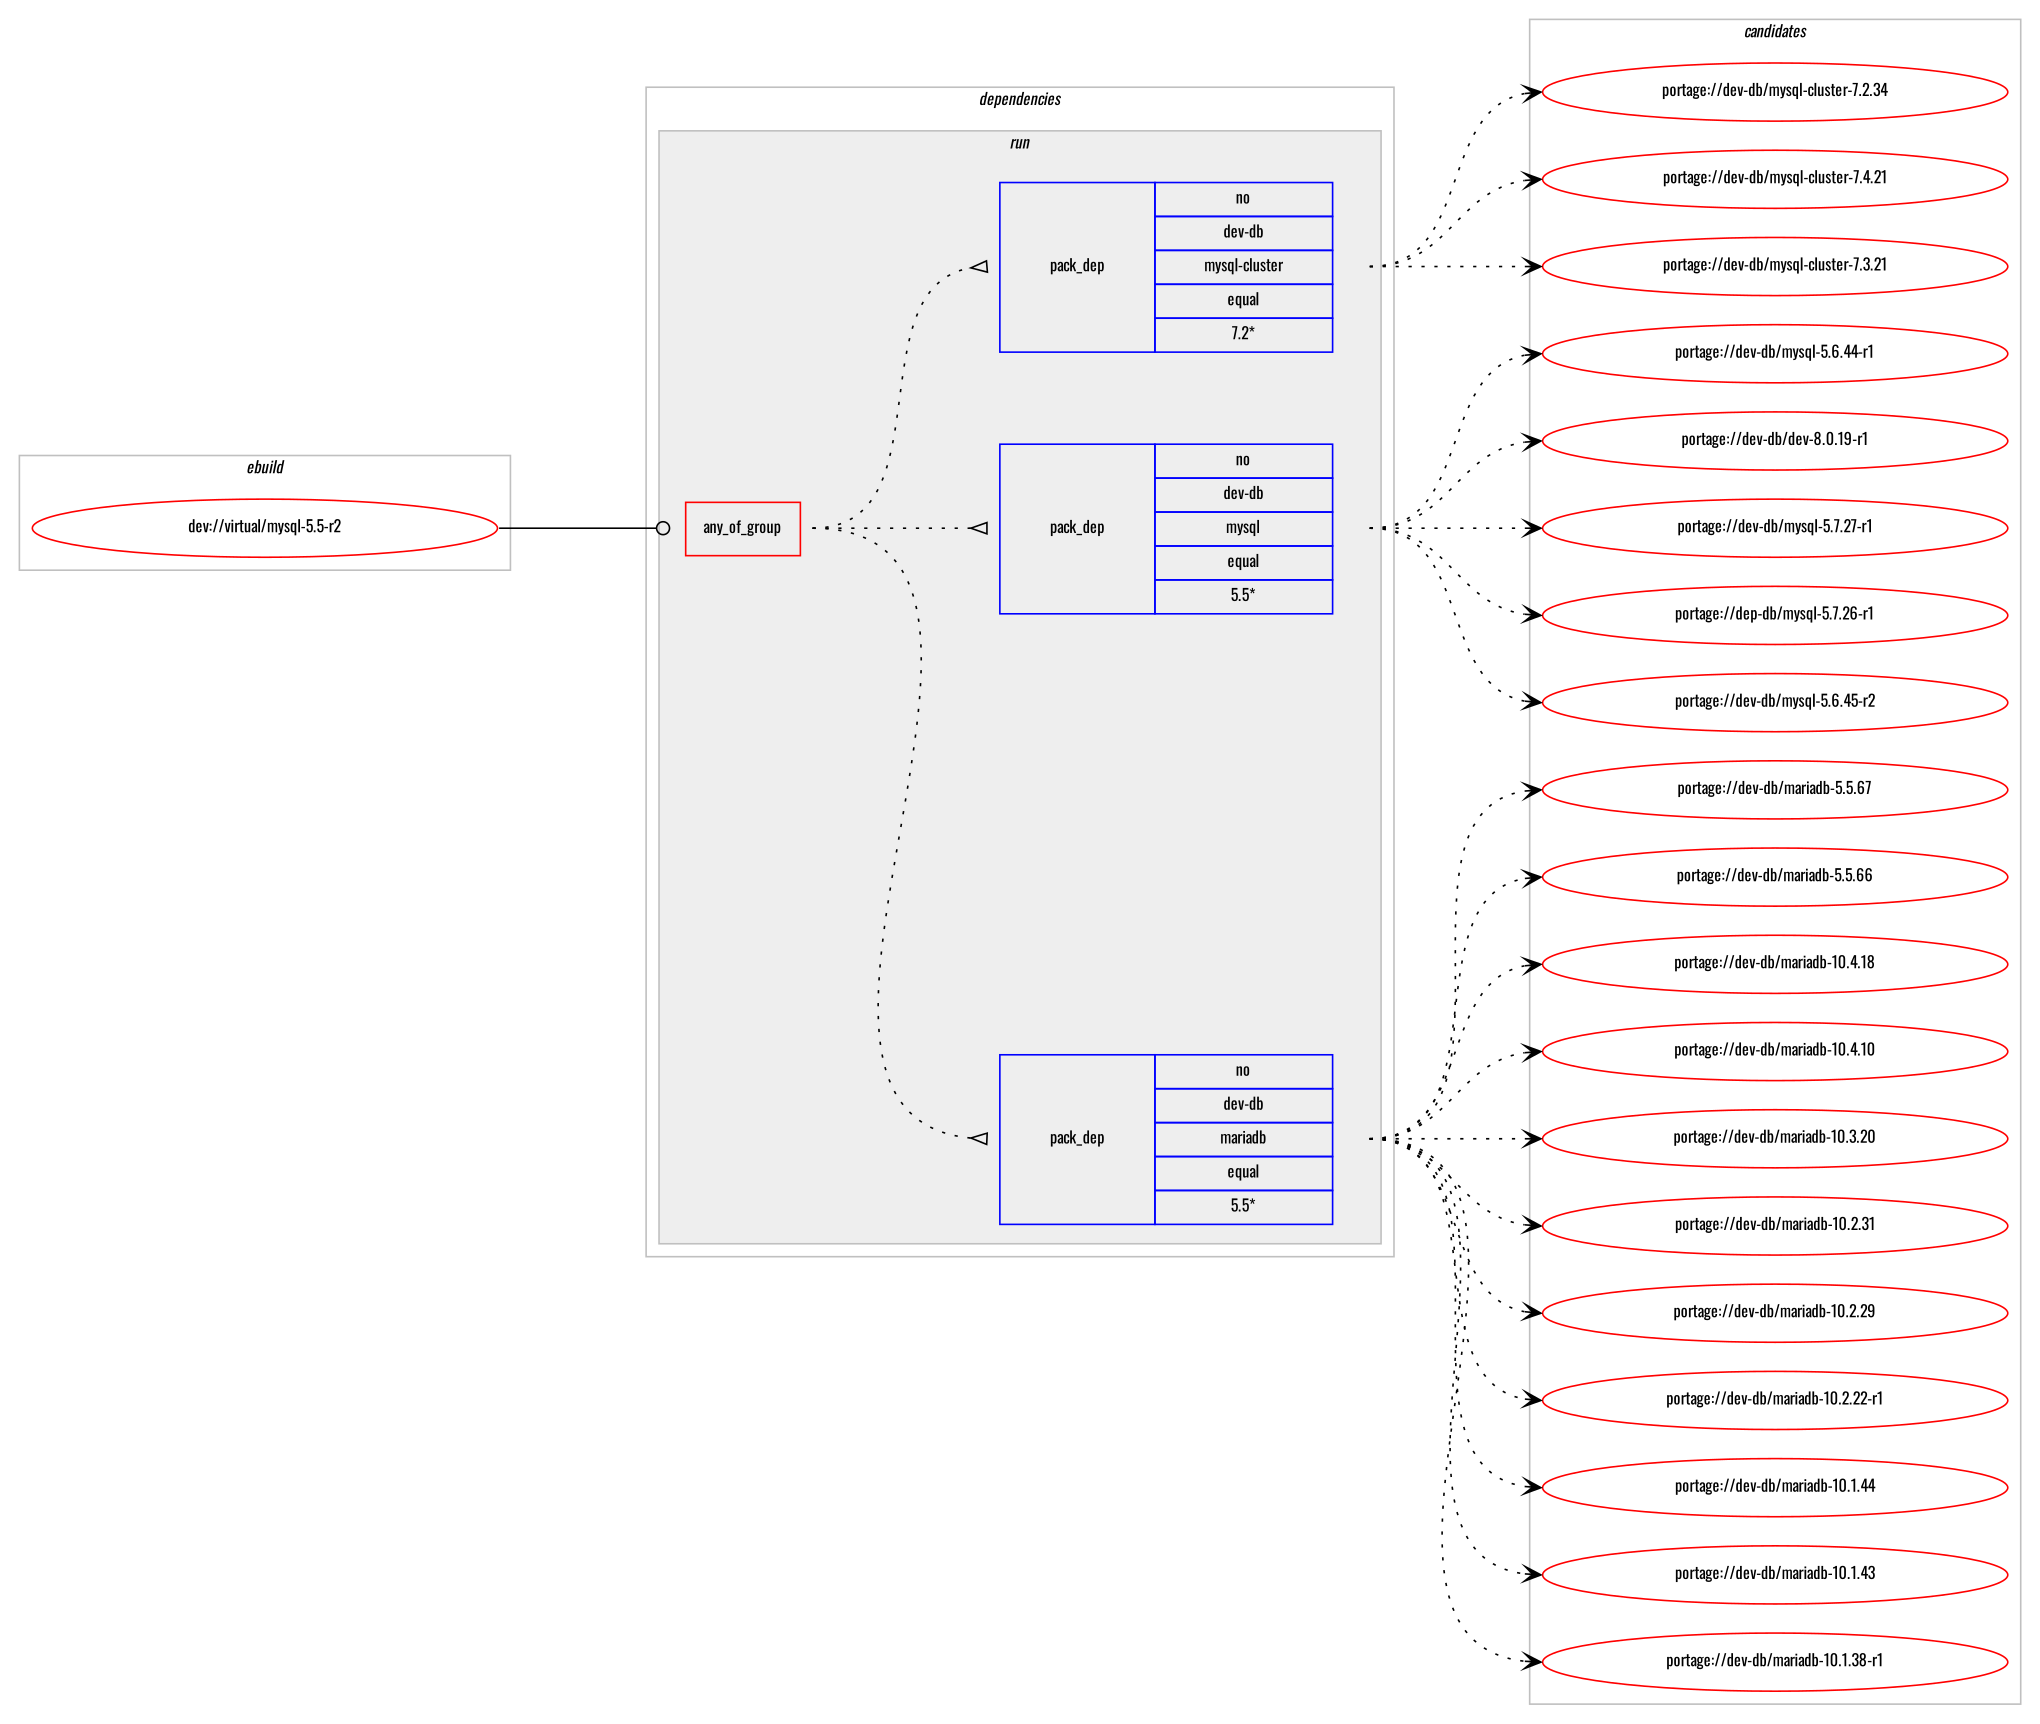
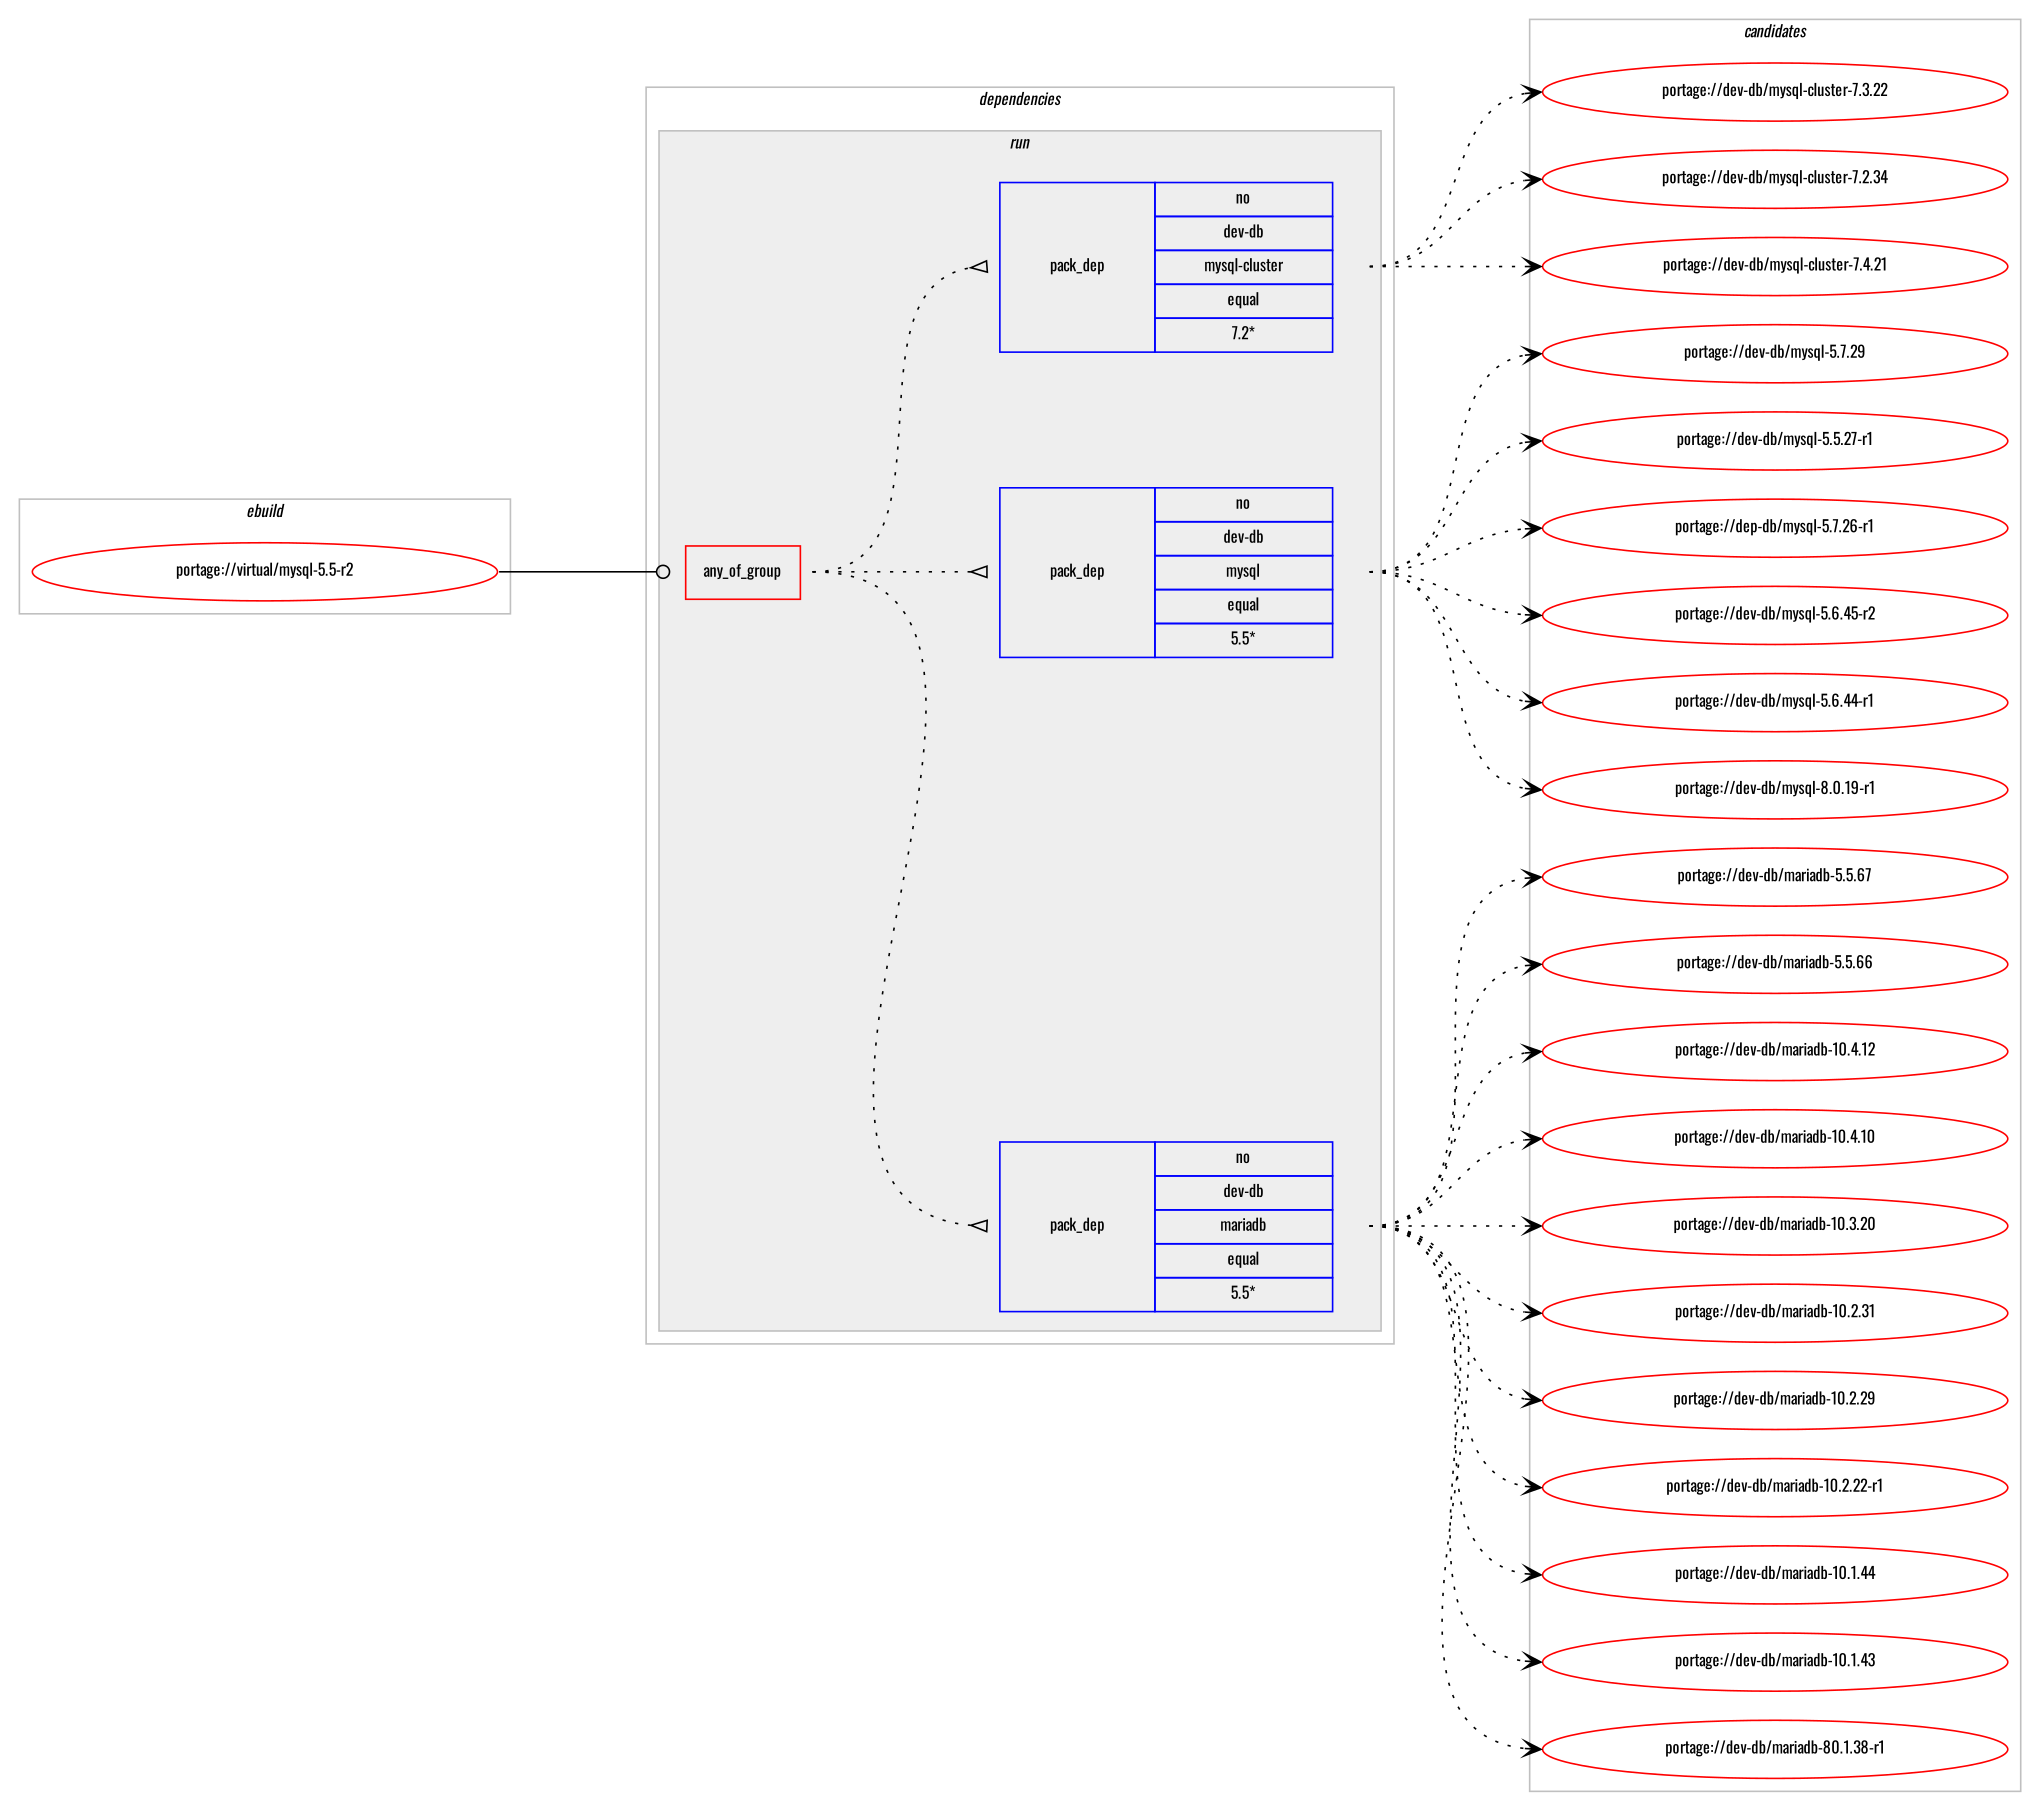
node "portage://dev-db/mysql-cluster-7.3.21": label "portage://dev-db/mysql-cluster-7.3.21" -> "portage://dev-db/mysql-cluster-7.3.22"
node "portage://dev-db/mysql-5.7.29": added
node "portage://dev-db/dev-8.0.19-r1": label "portage://dev-db/dev-8.0.19-r1" -> "portage://dev-db/mysql-8.0.19-r1"
node "dev://virtual/mysql-5.5-r2": label "dev://virtual/mysql-5.5-r2" -> "portage://virtual/mysql-5.5-r2"
node "portage://dev-db/mysql-5.7.27-r1": label "portage://dev-db/mysql-5.7.27-r1" -> "portage://dev-db/mysql-5.5.27-r1"
node "portage://dev-db/mariadb-10.4.18": label "portage://dev-db/mariadb-10.4.18" -> "portage://dev-db/mariadb-10.4.12"
node "portage://dev-db/mariadb-10.1.38-r1": label "portage://dev-db/mariadb-10.1.38-r1" -> "portage://dev-db/mariadb-80.1.38-r1"
